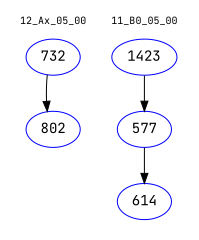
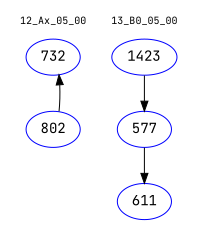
cluster "11_B0_05_00": label "11_B0_05_00" -> "13_B0_05_00"
edge "732" -> "802": reversed
node "614": label "614" -> "611"
